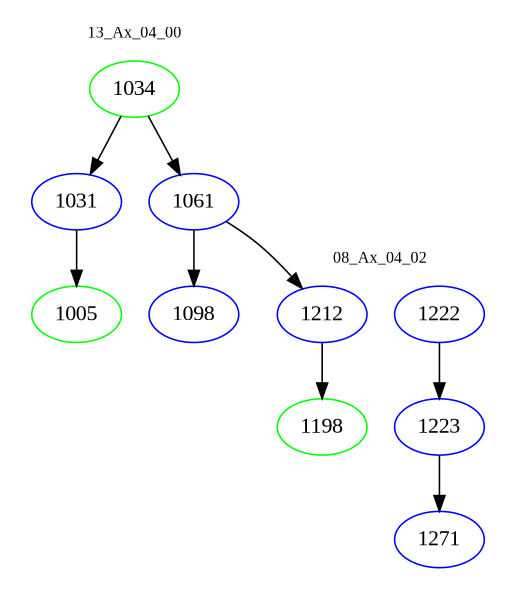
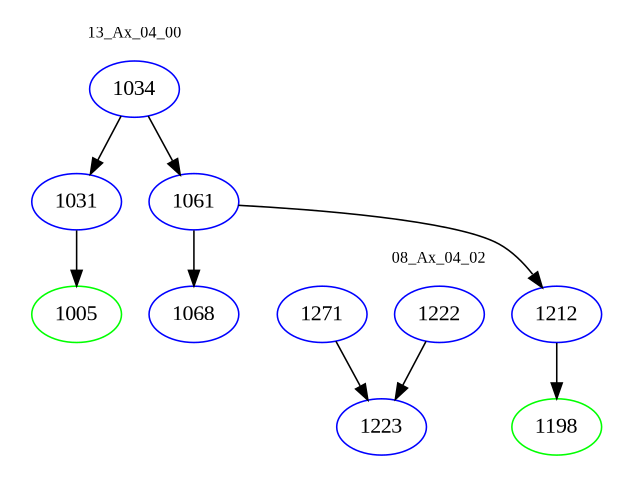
node "1034": color green -> blue
node "1098": label "1098" -> "1068"
edge "1223" -> "1271": reversed
